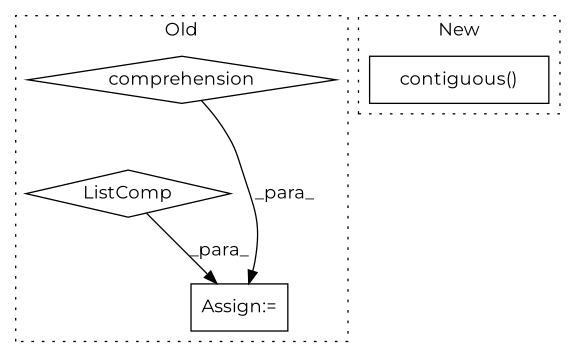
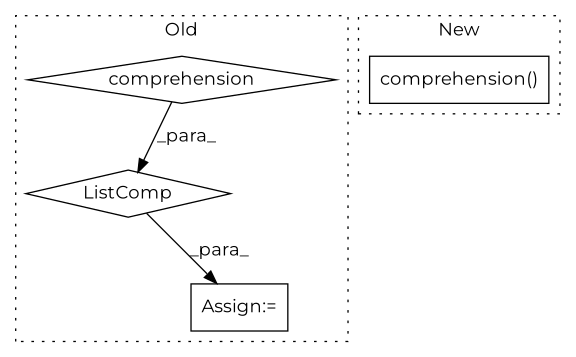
node "contiguous()": label "contiguous()" -> "comprehension()"
edge "comprehension" -> "Assign:=": now "comprehension" -> "ListComp"
